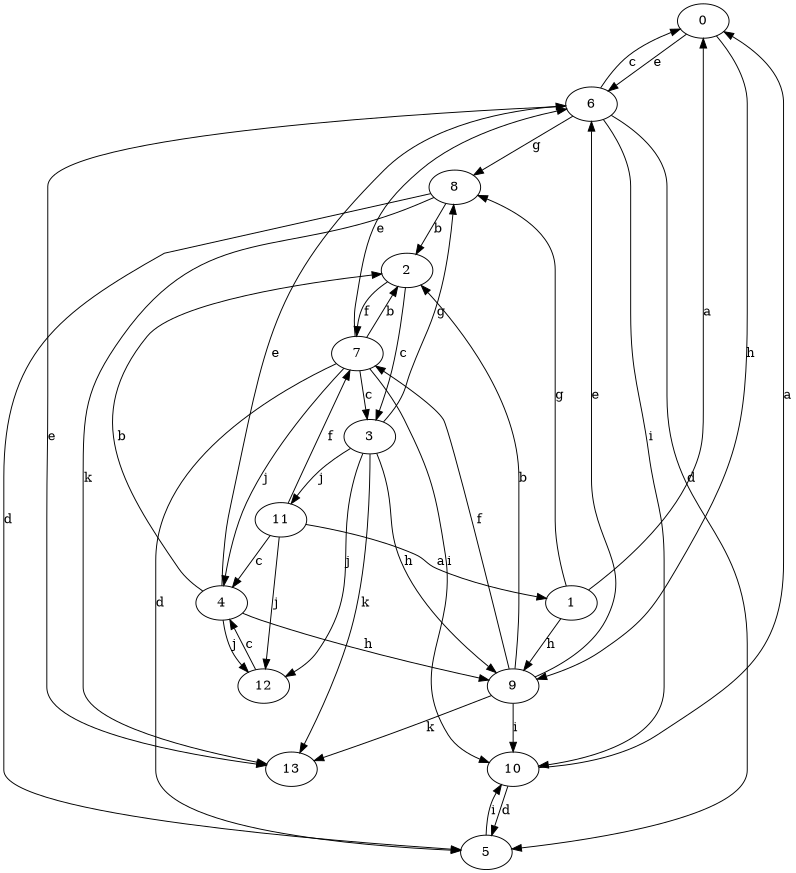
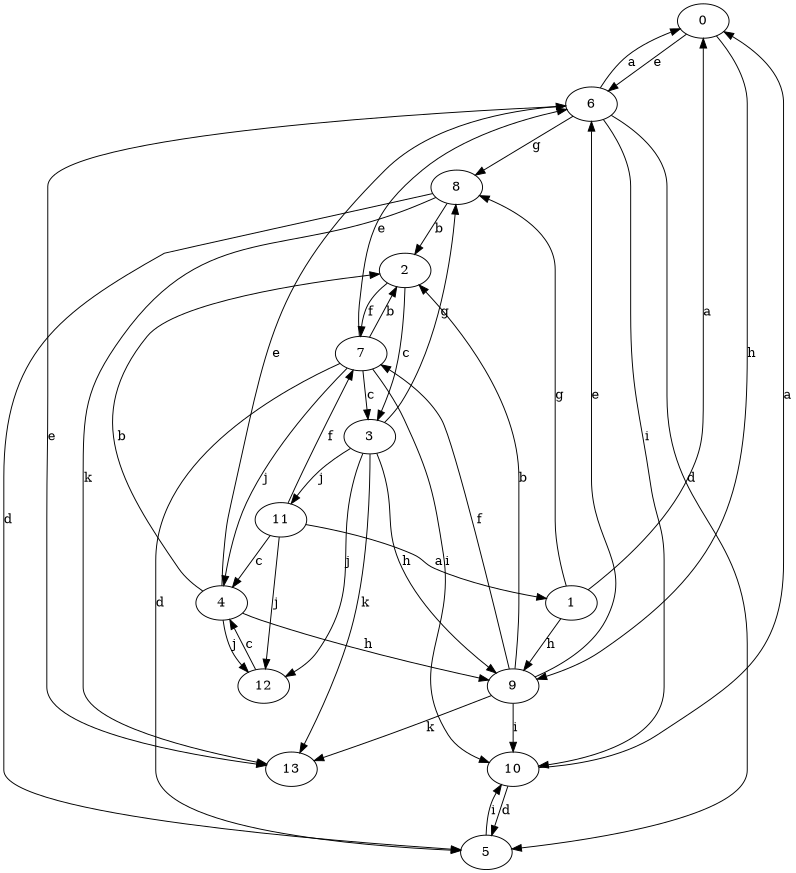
edge "6" -> "0": label "c" -> "a"
